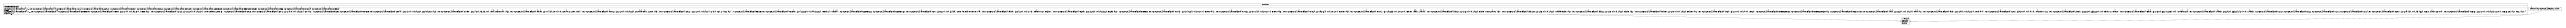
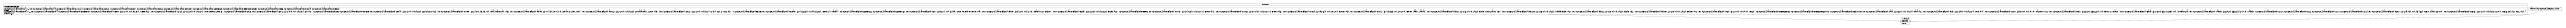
node "0: 0x0000": text "MTH_ENTER_BLOCK" -> "MTH_ENTER_BESSEL"
node "1: 0x032b": text "andrae" -> "return"
